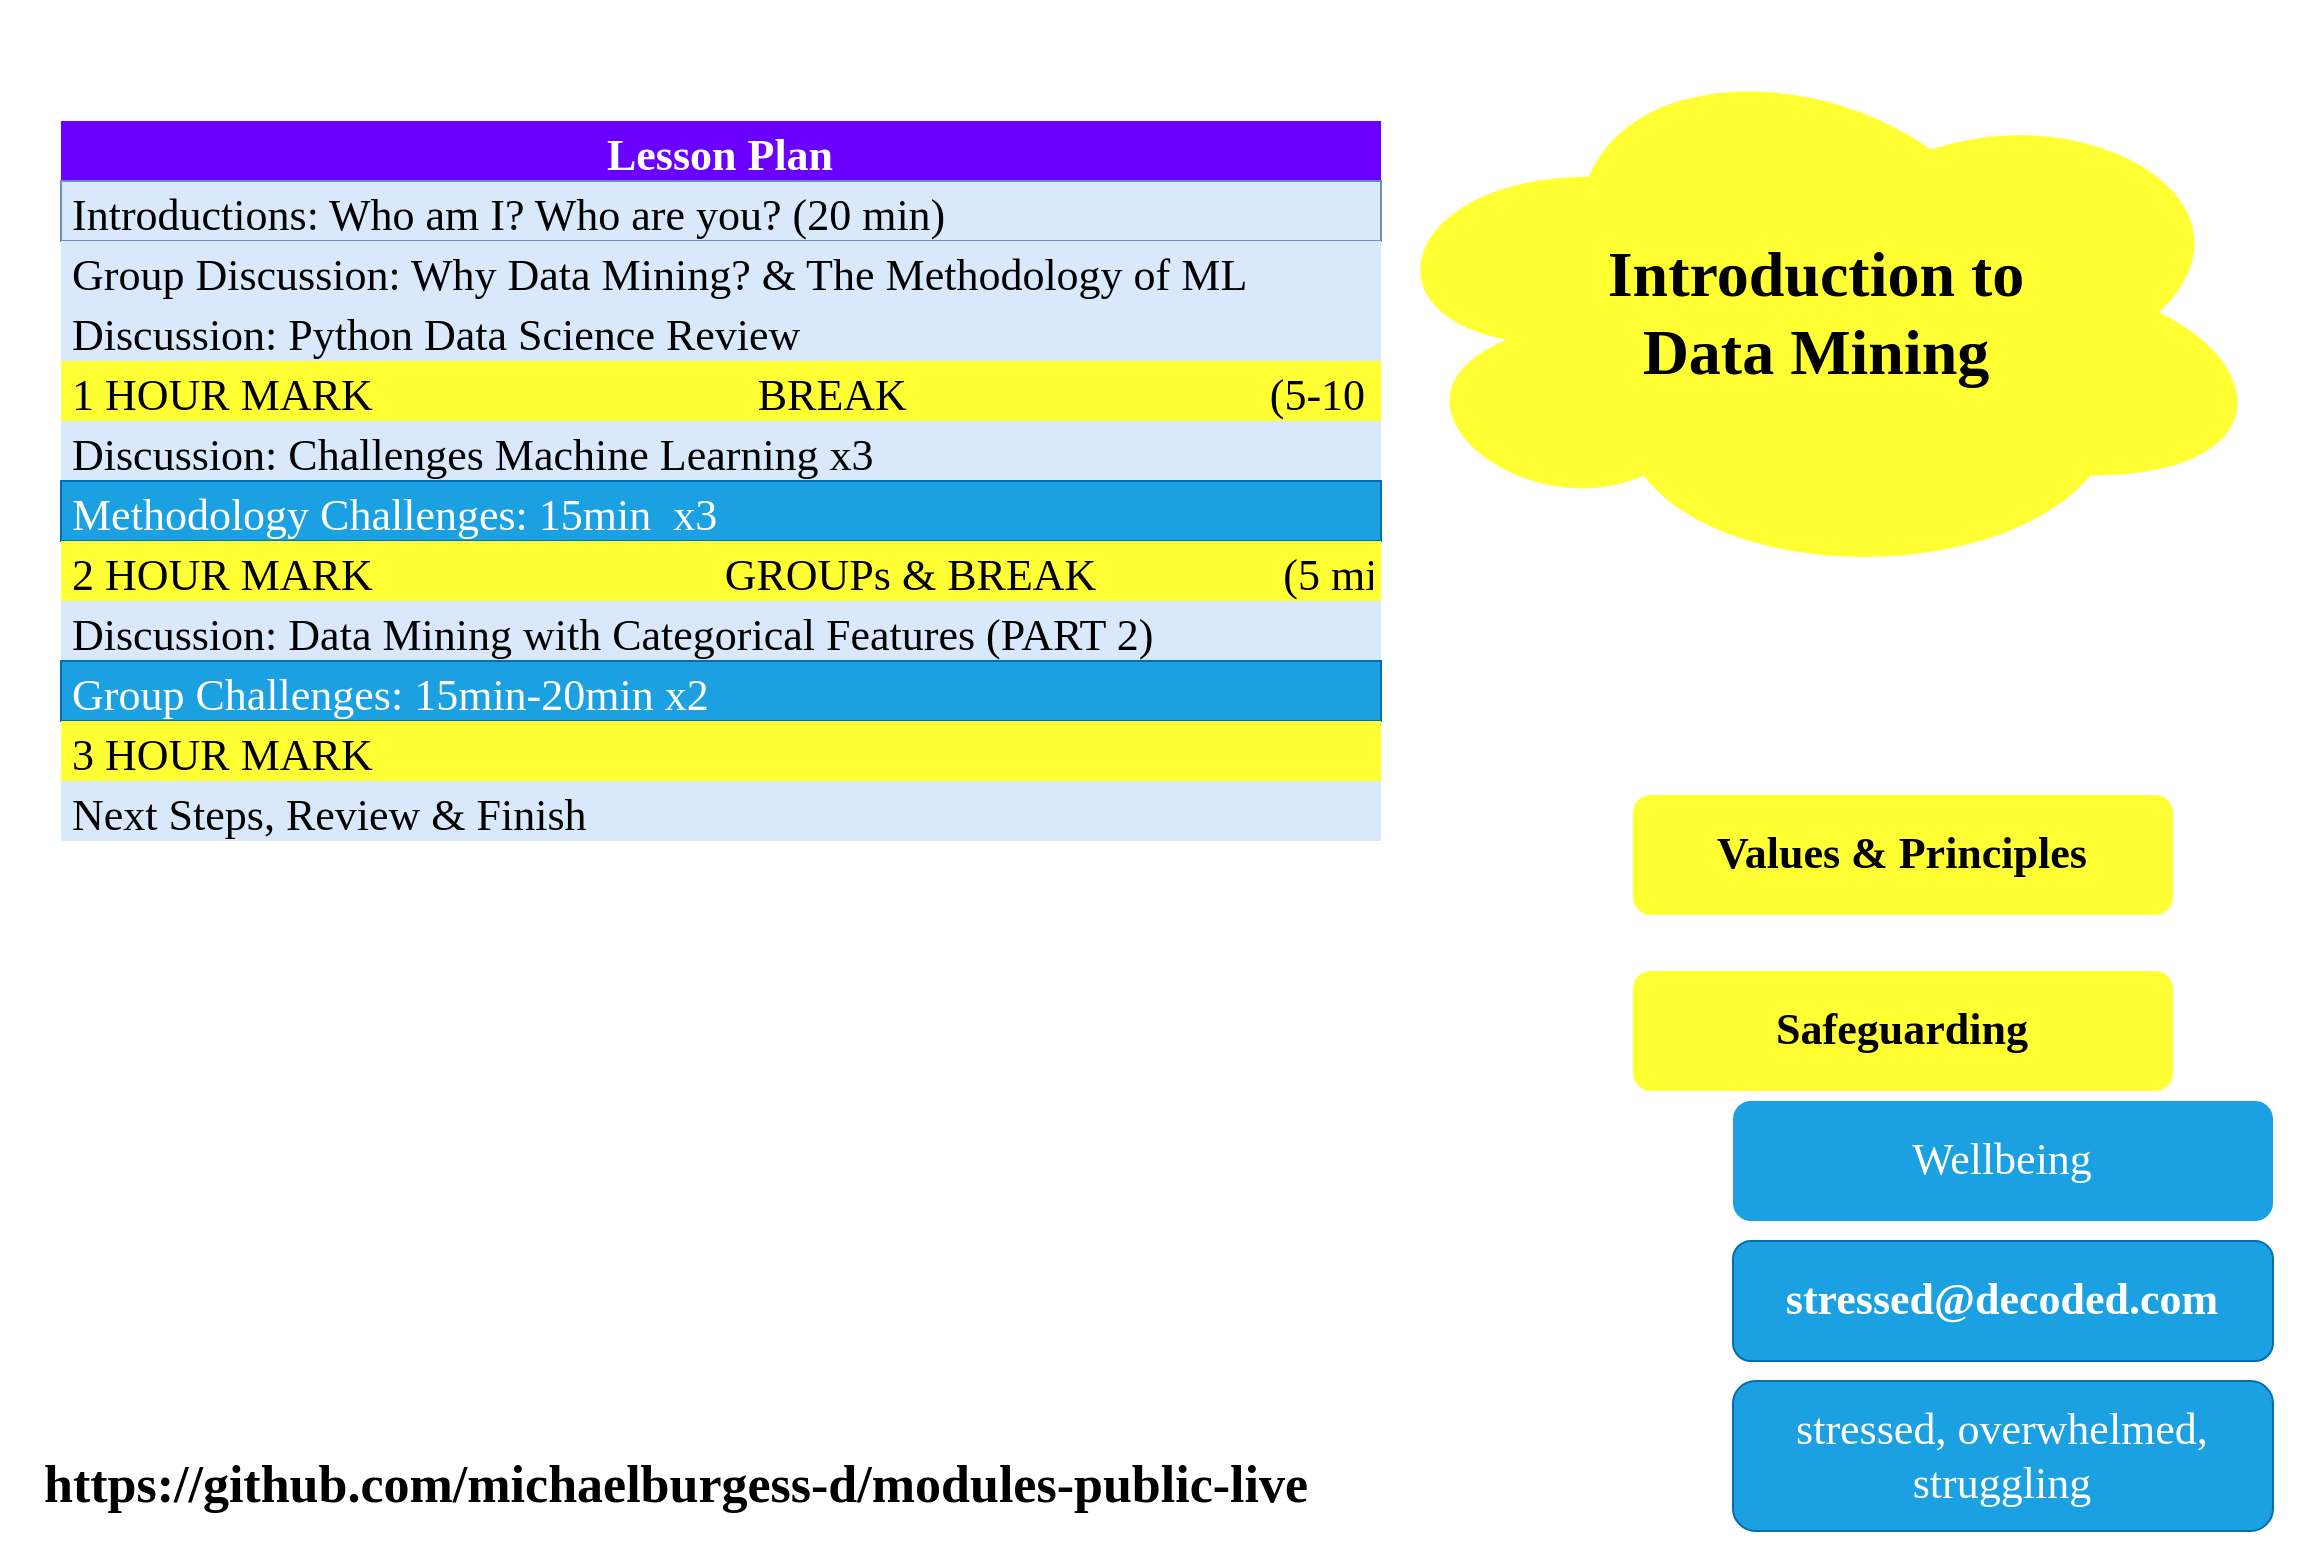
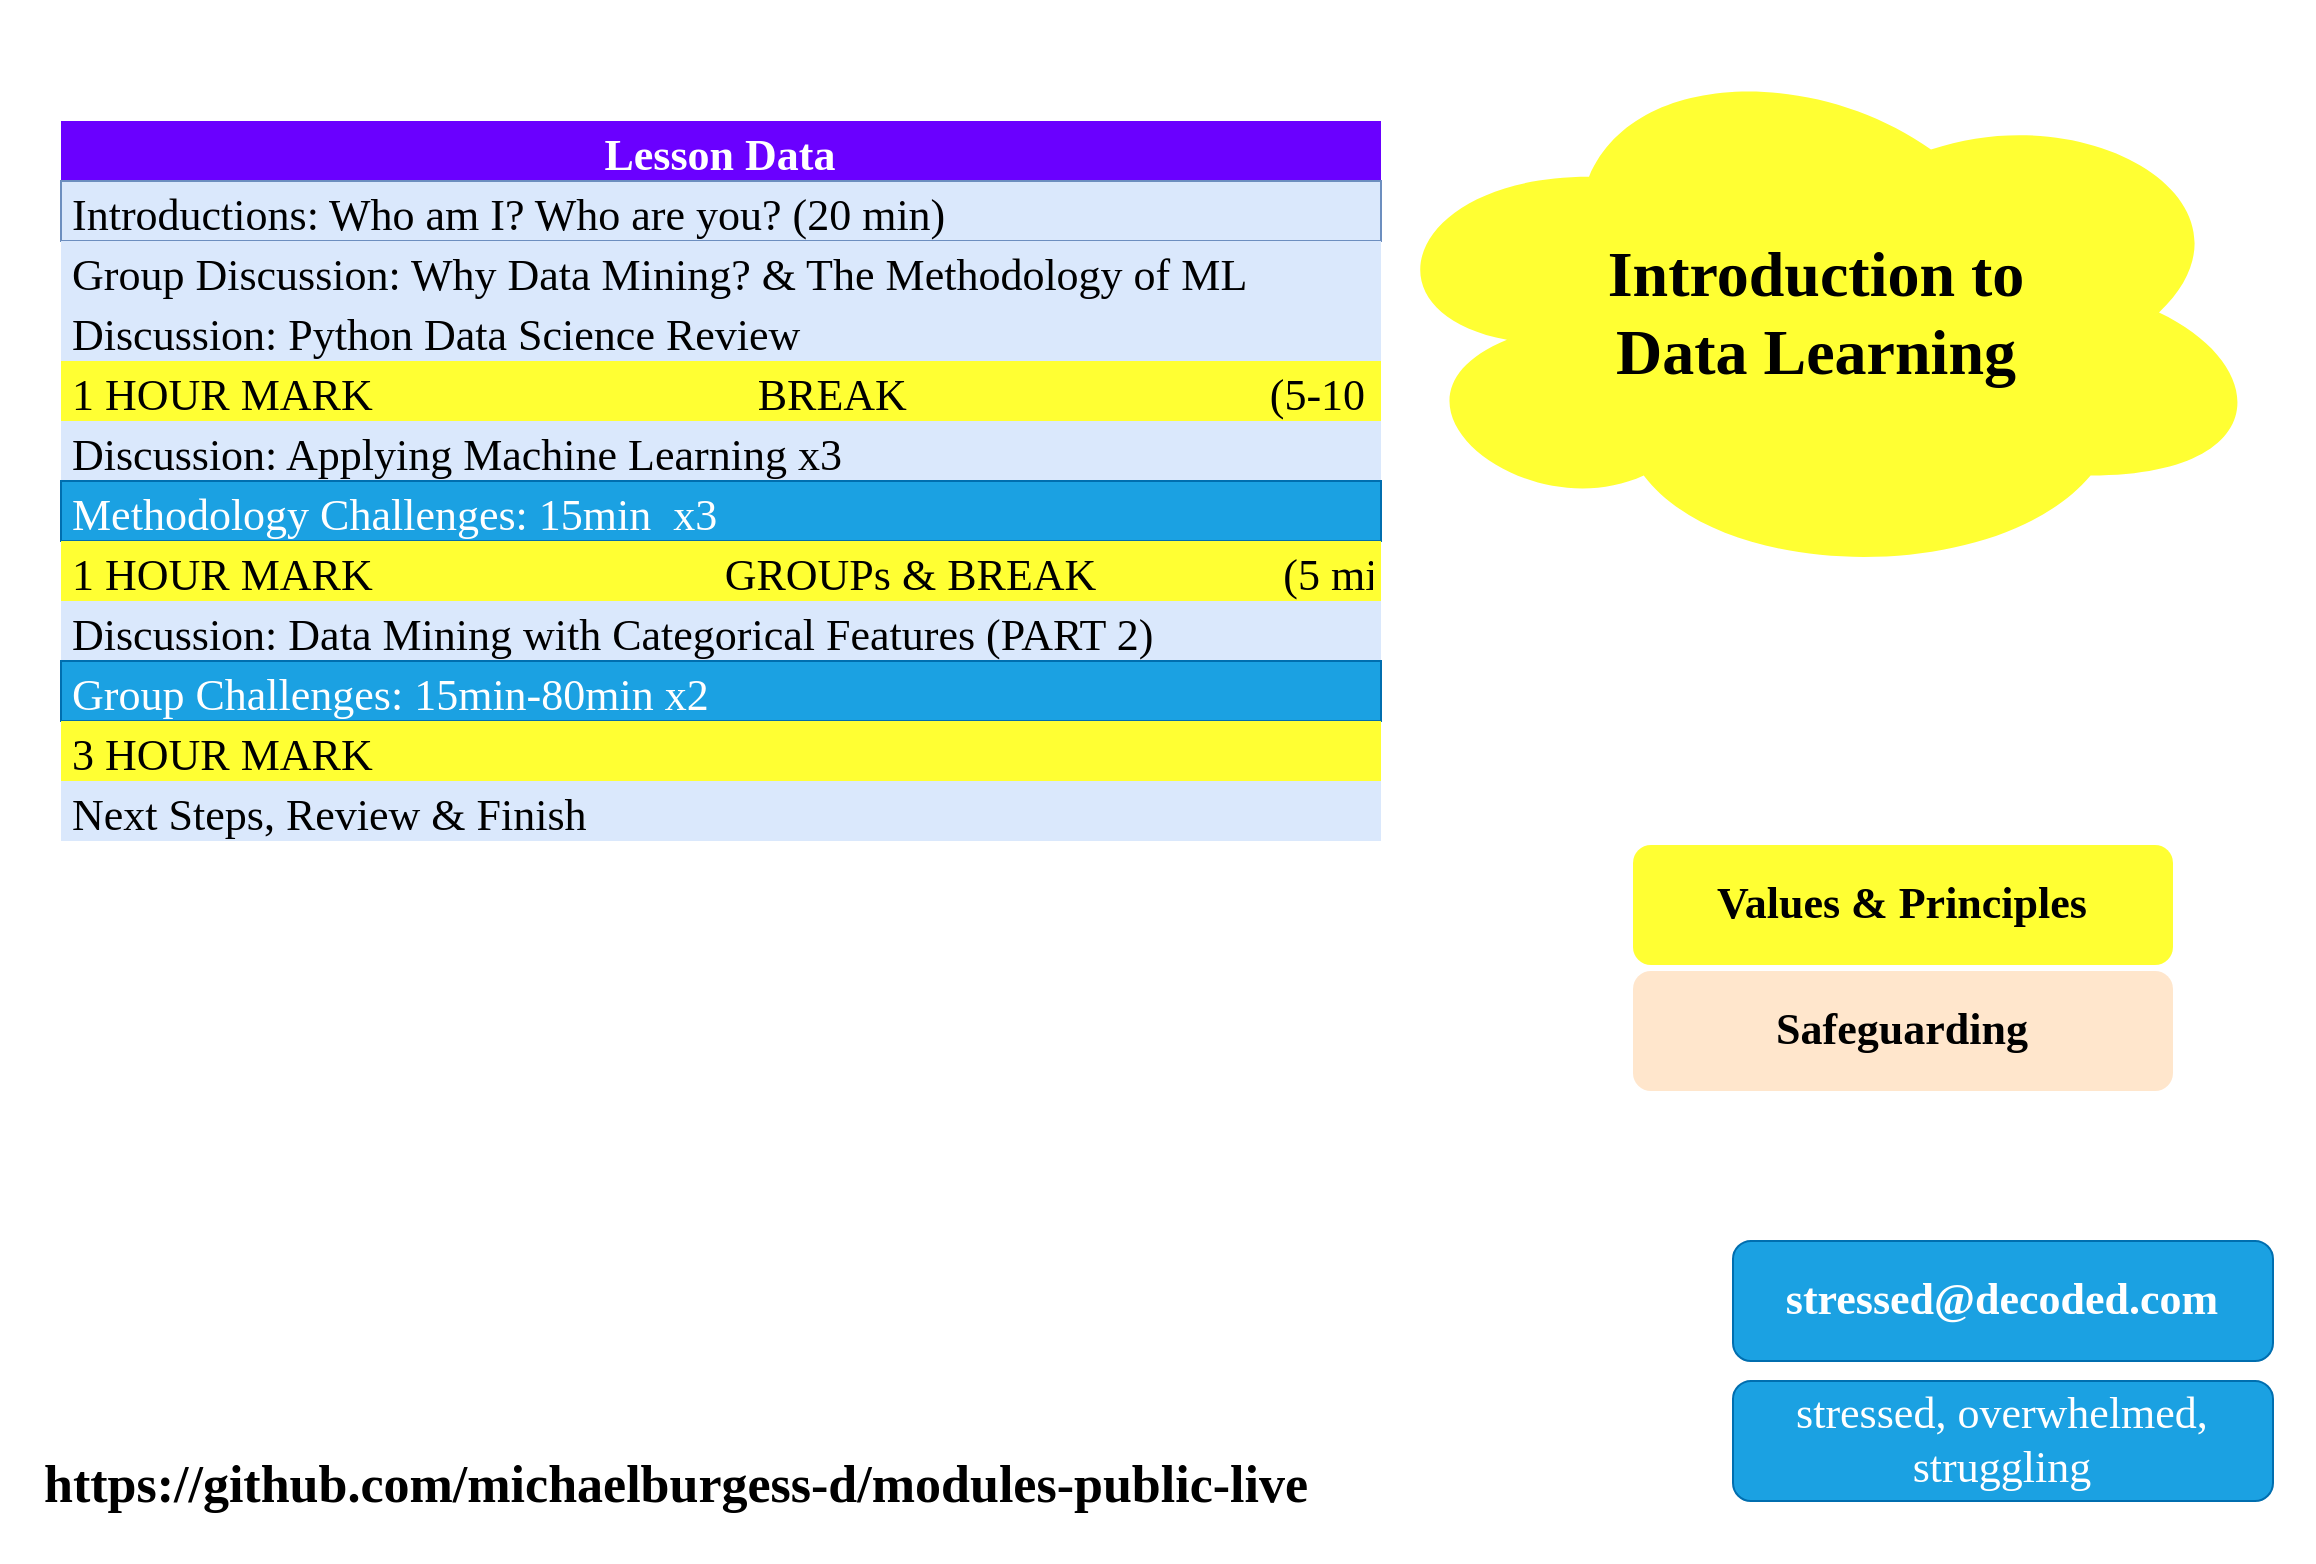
node "Lesson Plan": label "Lesson Plan" -> "Lesson Data"
node "Introduction to Data Mining": label "Introduction to Data Mining" -> "Introduction to Data Learning"
node "Discussion: Challenges Machine Learning x3": label "Discussion: Challenges Machine Learning x3" -> "Discussion: Applying Machine Learning x3"
node "2 HOUR MARK GROUPs & BREAK (5 min)": label "2 HOUR MARK GROUPs & BREAK (5 min)" -> "1 HOUR MARK GROUPs & BREAK (5 min)"
node "Group Challenges: 15min-20min x2": label "Group Challenges: 15min-20min x2" -> "Group Challenges: 15min-80min x2"
node "Values & Principles": moved (1903, 855) -> (1903, 905)
node "Safeguarding": fillcolor #ffff33 -> #ffe6cc
node "Wellbeing": removed
node "stressed, overwhelmed, struggling": size 540x150 -> 540x120
